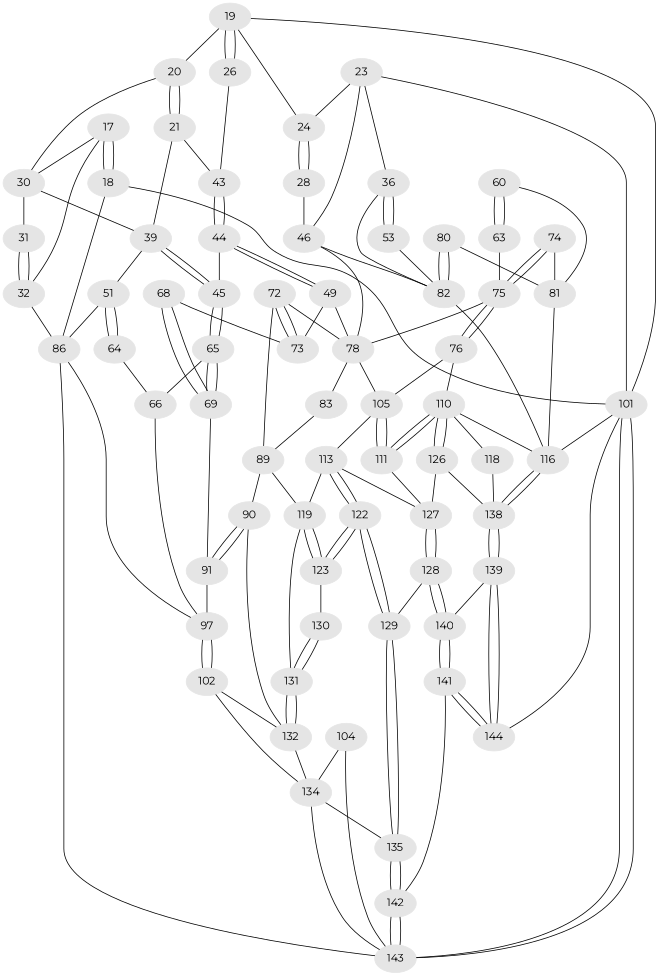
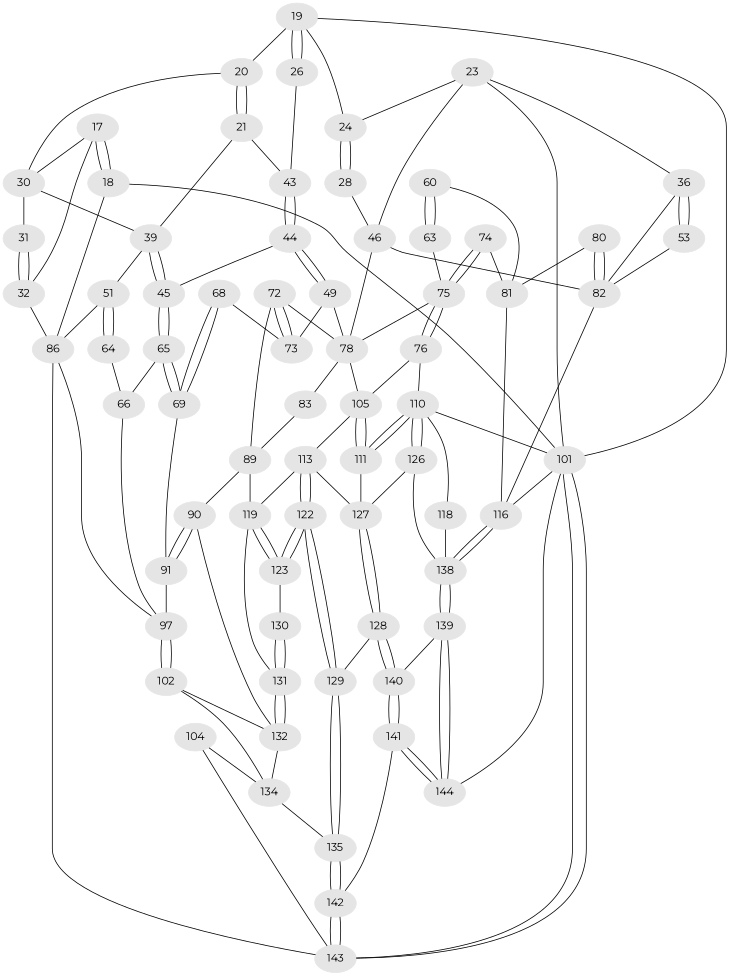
edge "110" -- "116": now "110" -- "101"
edge "134" -- "143": removed
